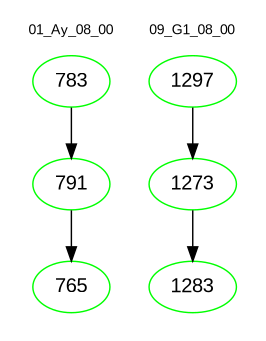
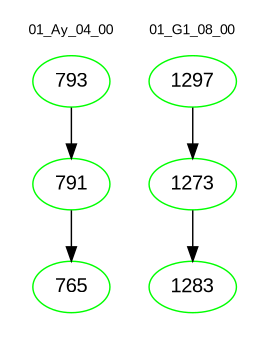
cluster "01_Ay_08_00": label "01_Ay_08_00" -> "01_Ay_04_00"
cluster "09_G1_08_00": label "09_G1_08_00" -> "01_G1_08_00"
node "783": label "783" -> "793"
